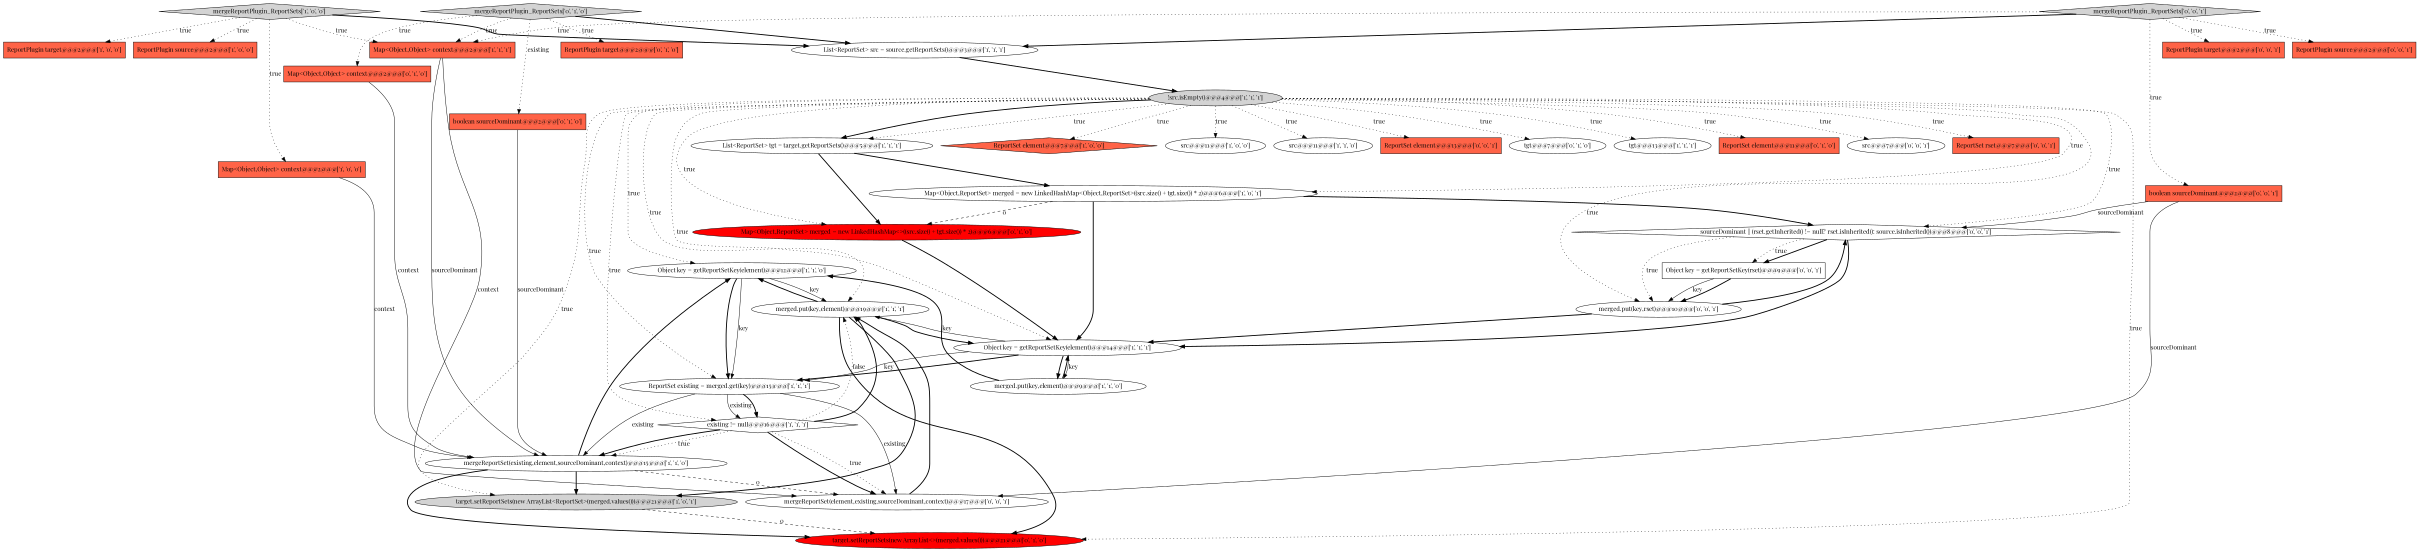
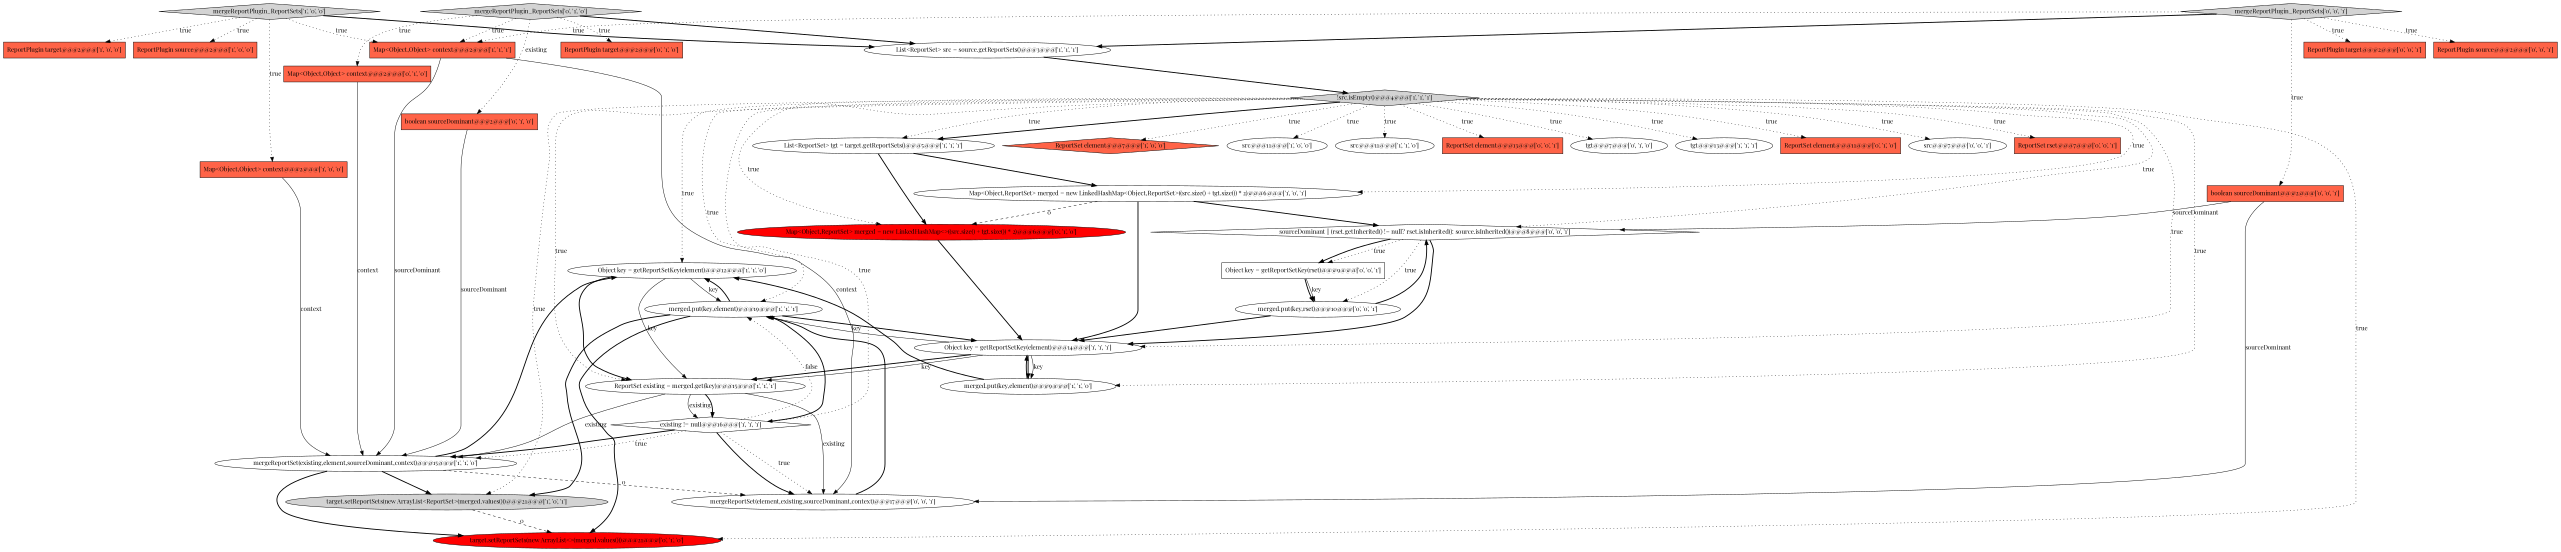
node "!src.isEmpty()@@@4@@@['1', '1', '1']": shape ellipse -> diamond
edge "!src.isEmpty()@@@4@@@['1', '1', '1']" -> "merged.put(key,rset)@@@10@@@['0', '0', '1']": now "!src.isEmpty()@@@4@@@['1', '1', '1']" -> "merged.put(key,element)@@@9@@@['1', '1', '0']"
